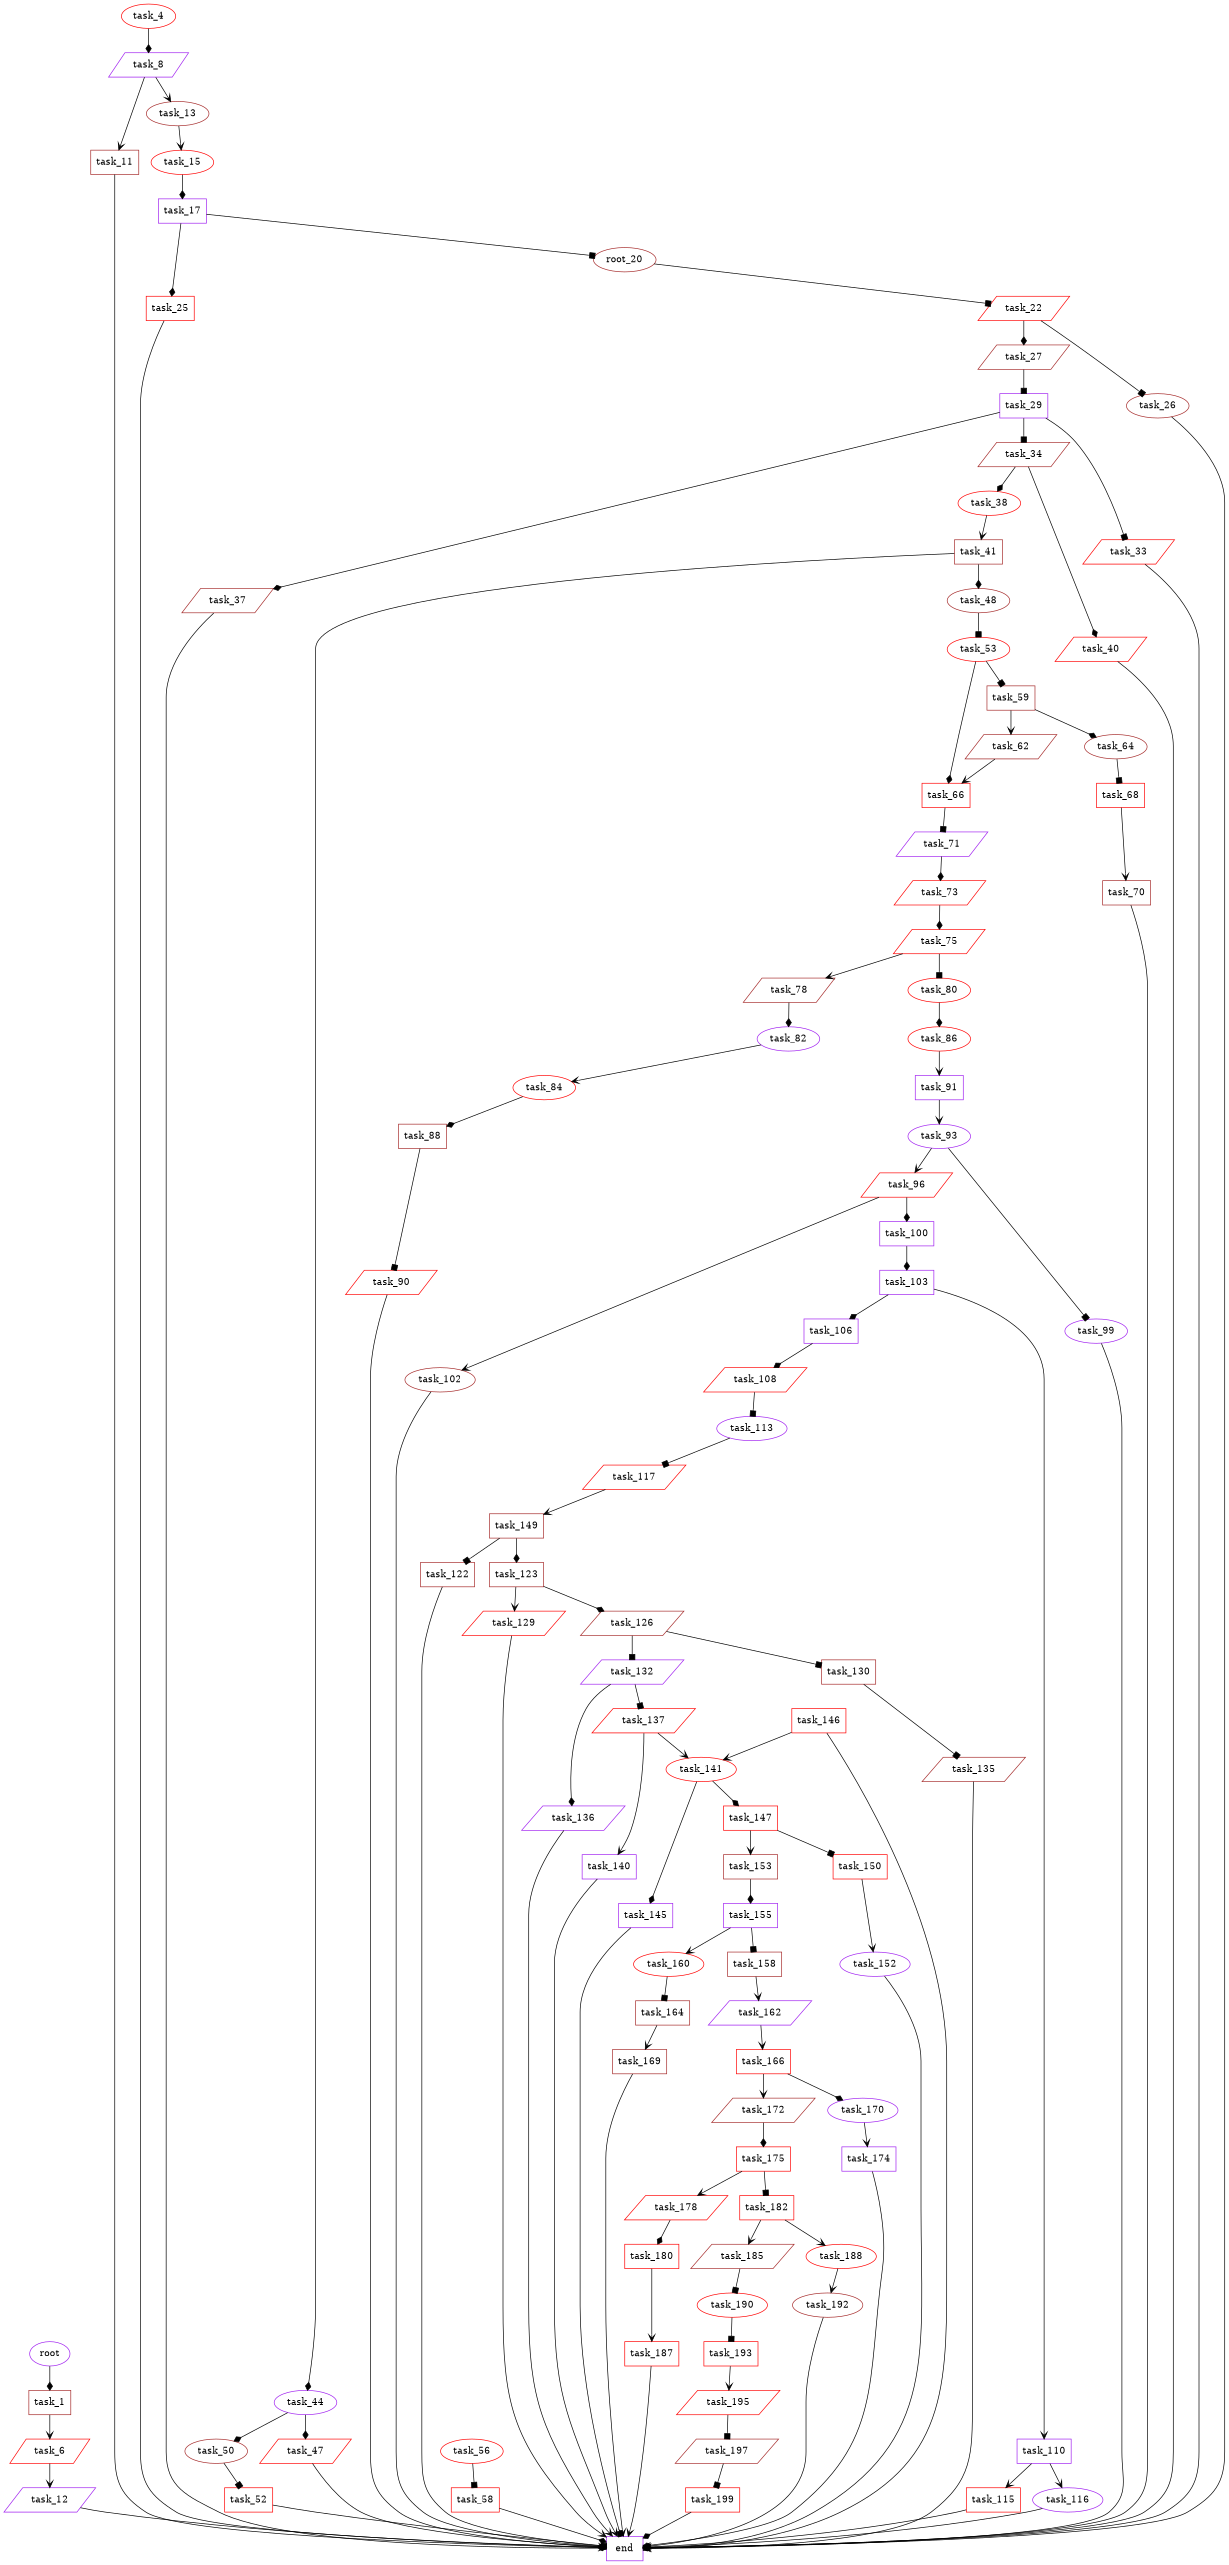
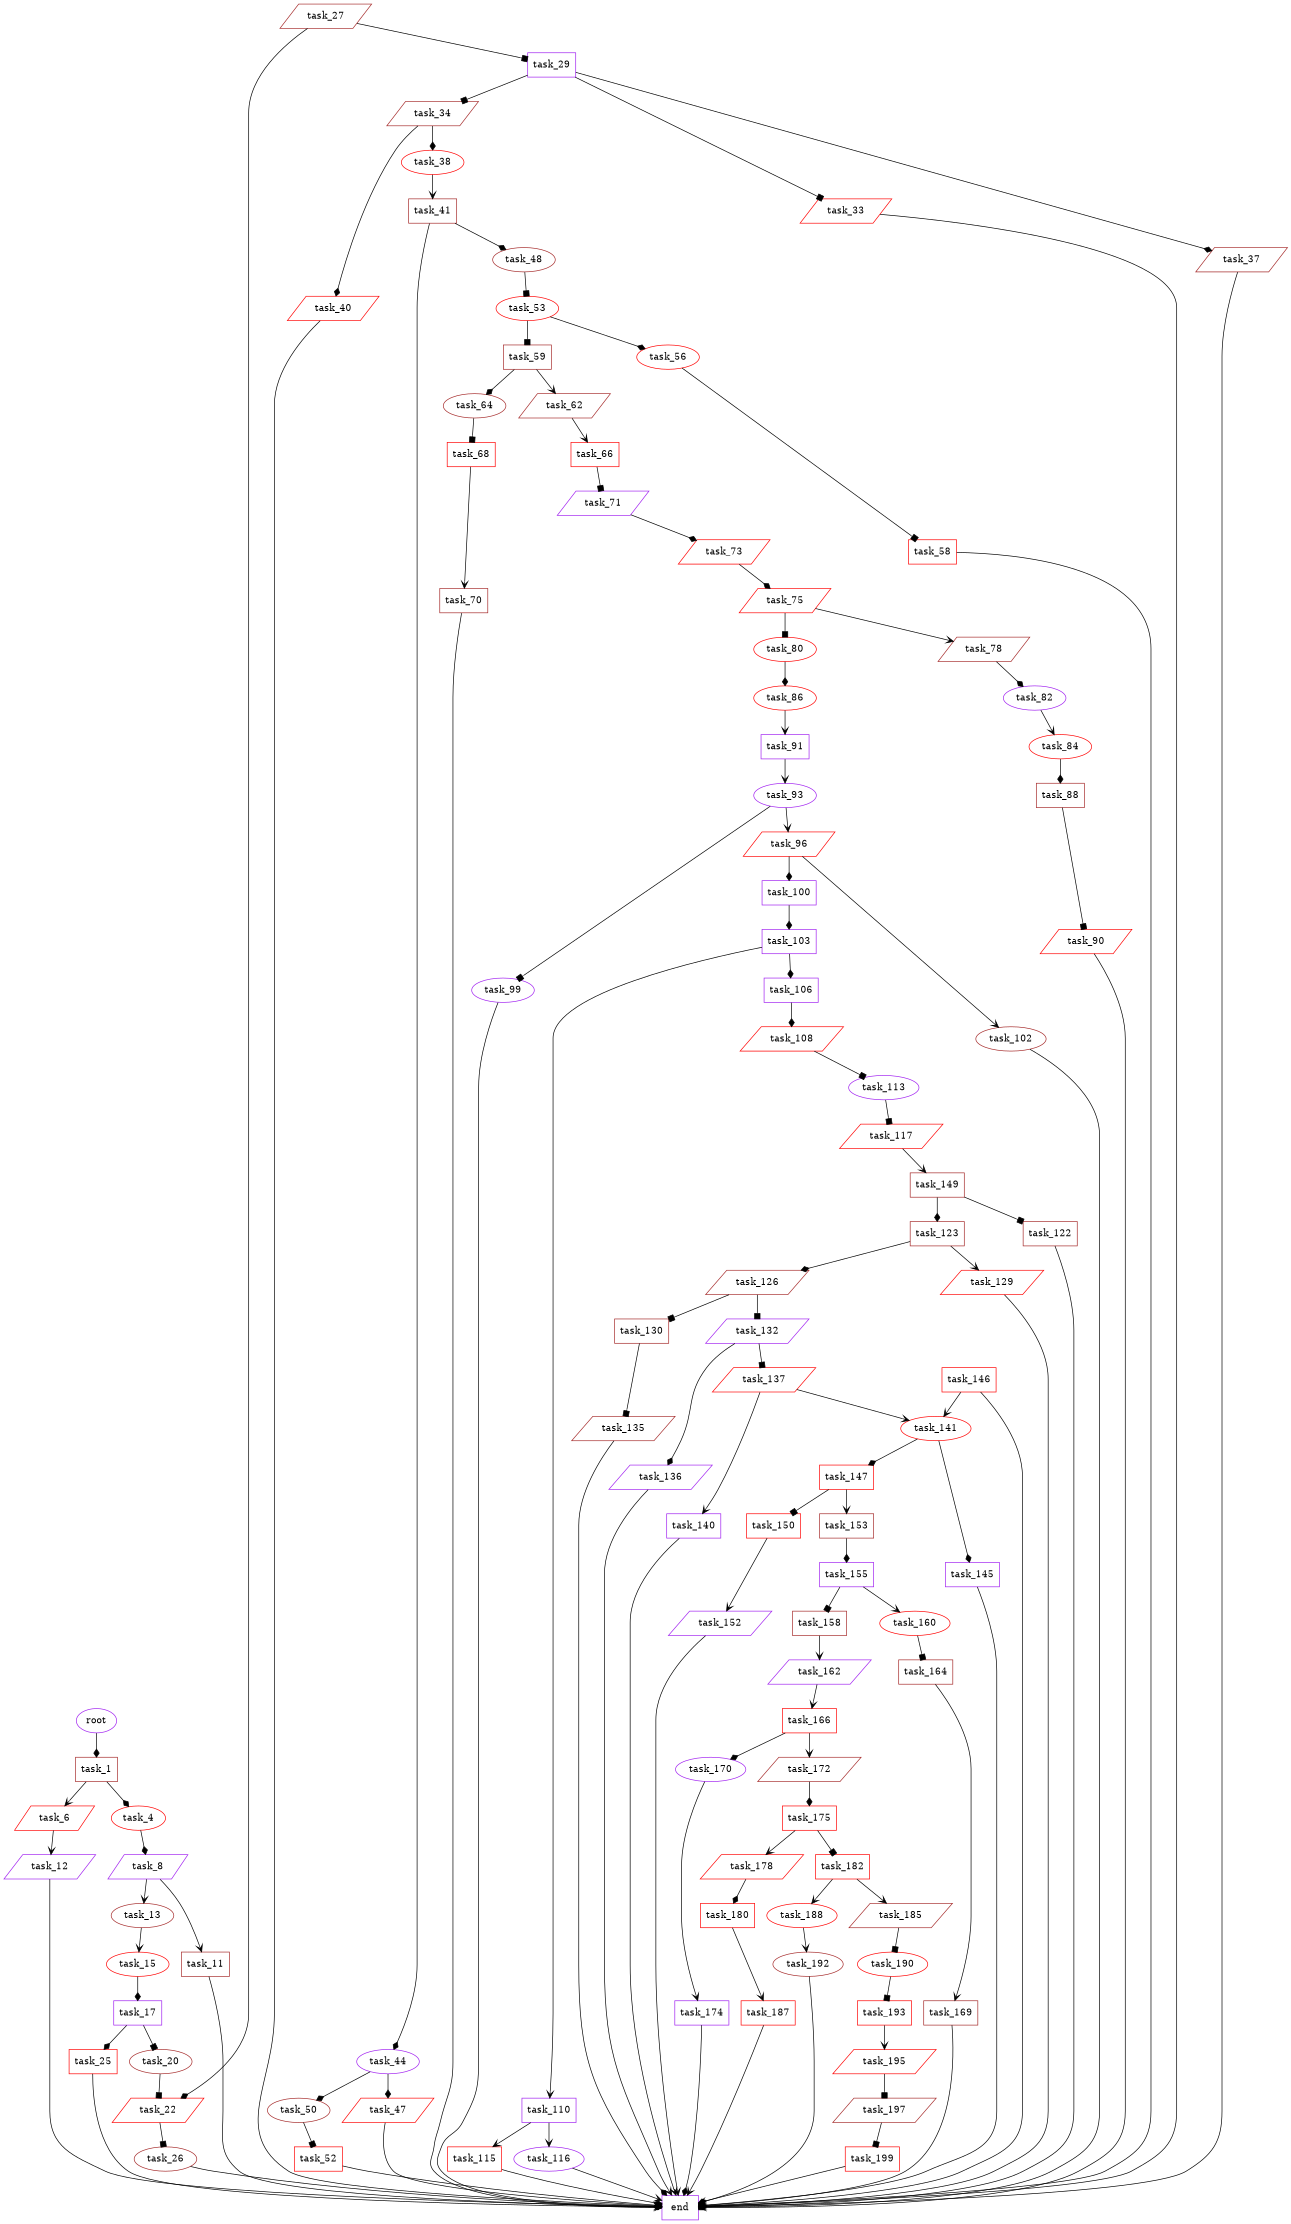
node "root_20": label "root_20" -> "task_20"
edge "task_22" -> "task_27": reversed
edge "task_53" -> "task_66": now "task_53" -> "task_56"
edge "task_1" -> "task_4": added
node "task_152": shape ellipse -> parallelogram
